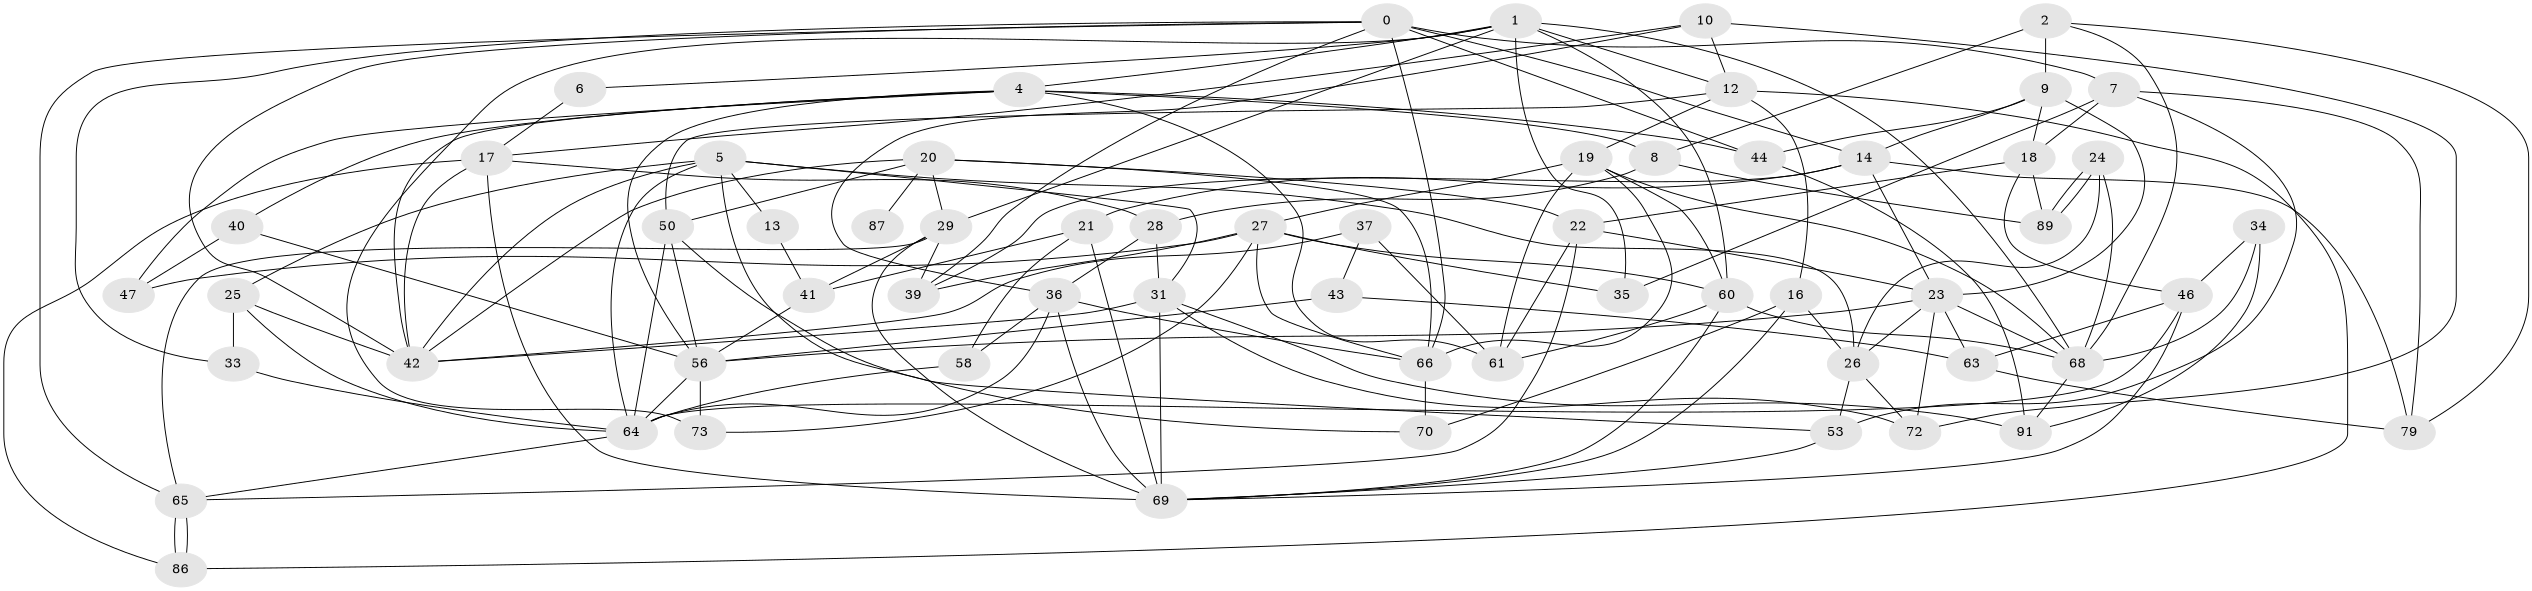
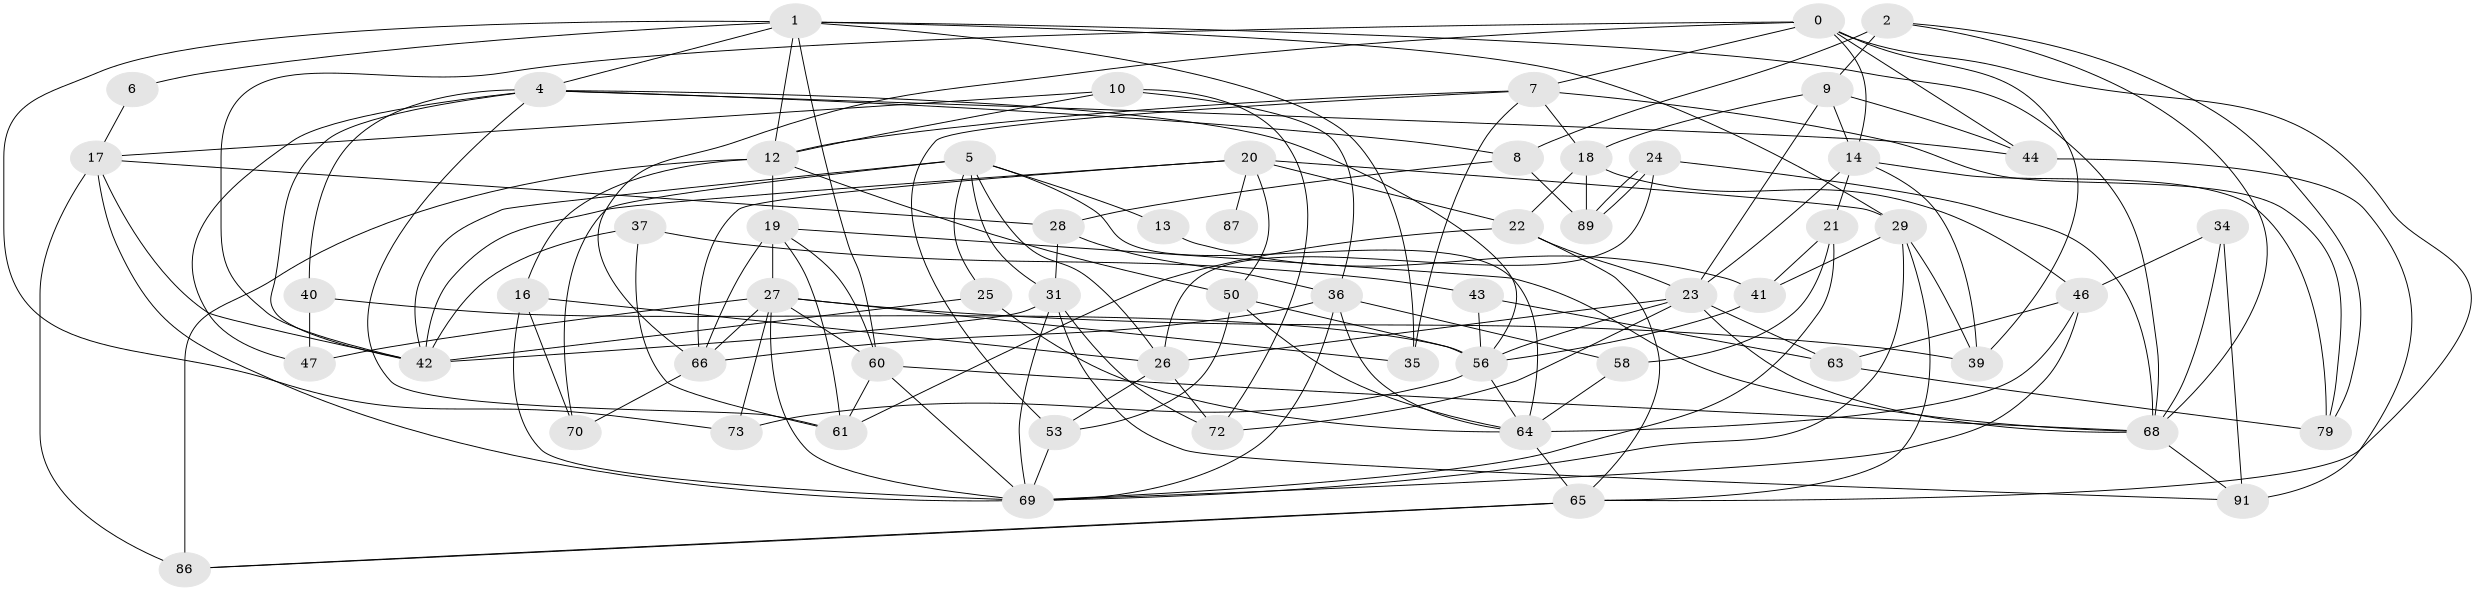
edge "7" -- "12": added
node "33": removed
edge "27" -- "69": added
